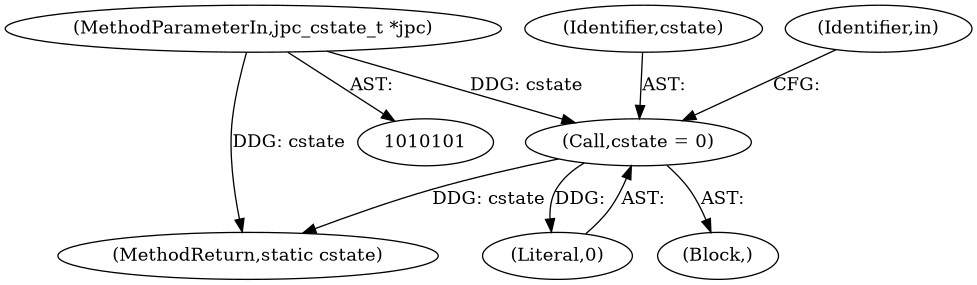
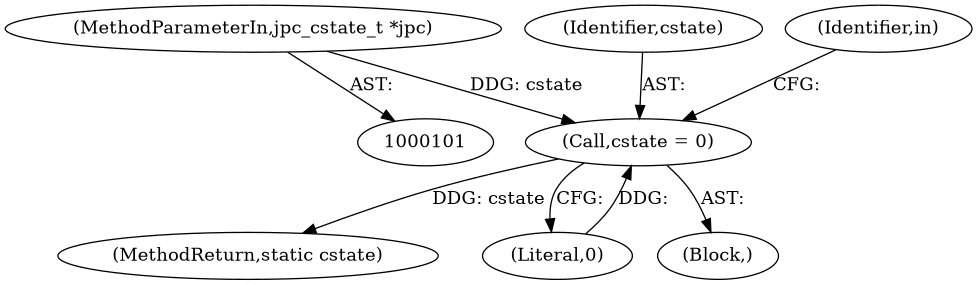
edge "(MethodParameterIn,jpc_cstate_t *jpc)" -> "(MethodReturn,static cstate)": removed, label "DDG: cstate"
node "1010101": label "1010101" -> "1000101"
edge "(Call,cstate = 0)" -> "(Literal,0)": label "DDG: " -> "CFG: "
edge "(Literal,0)" -> "(Call,cstate = 0)": label "AST: " -> "DDG: "
